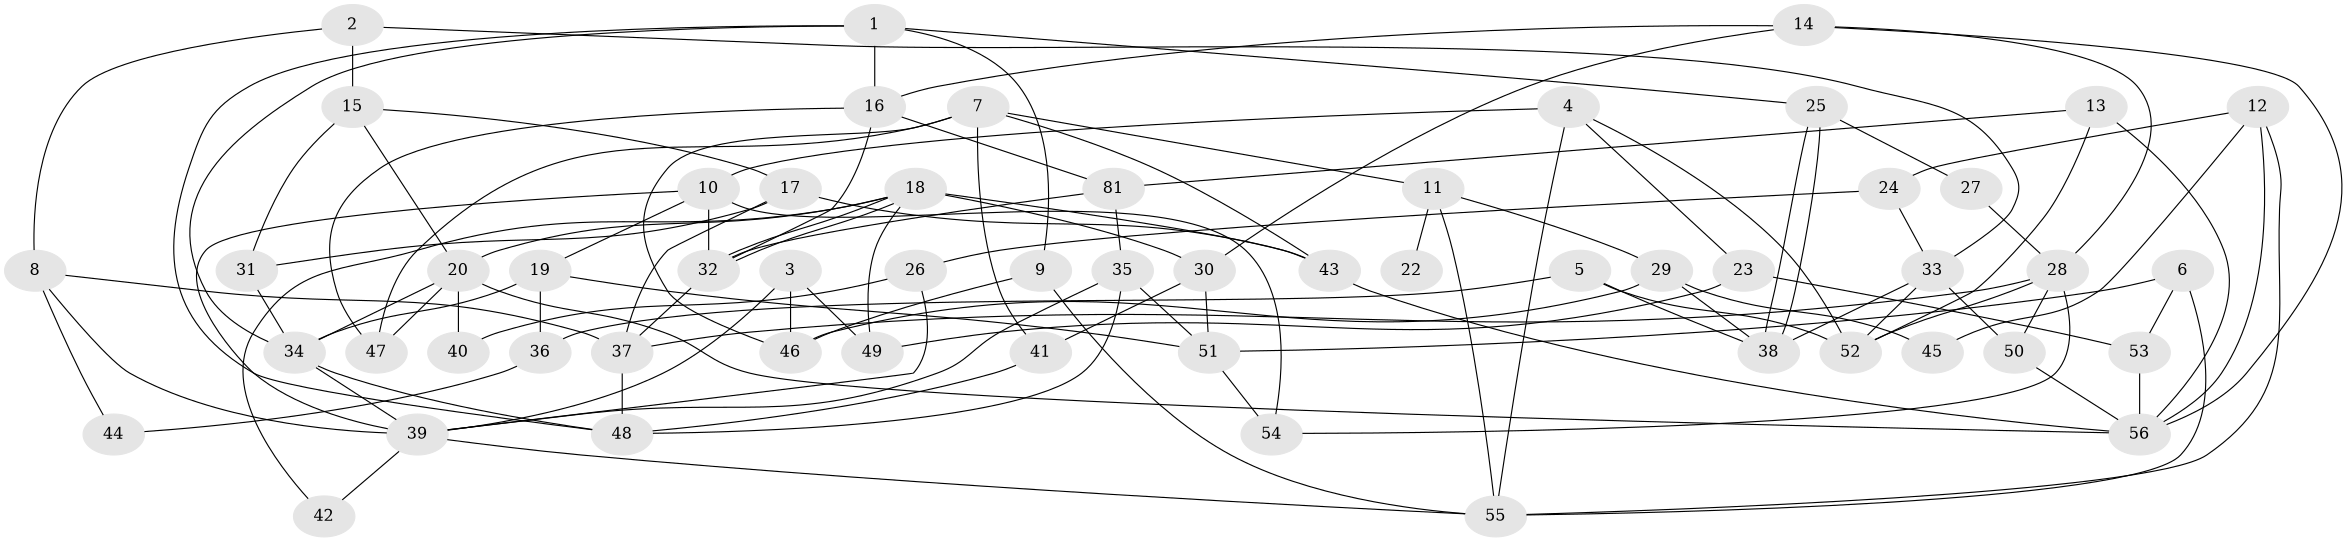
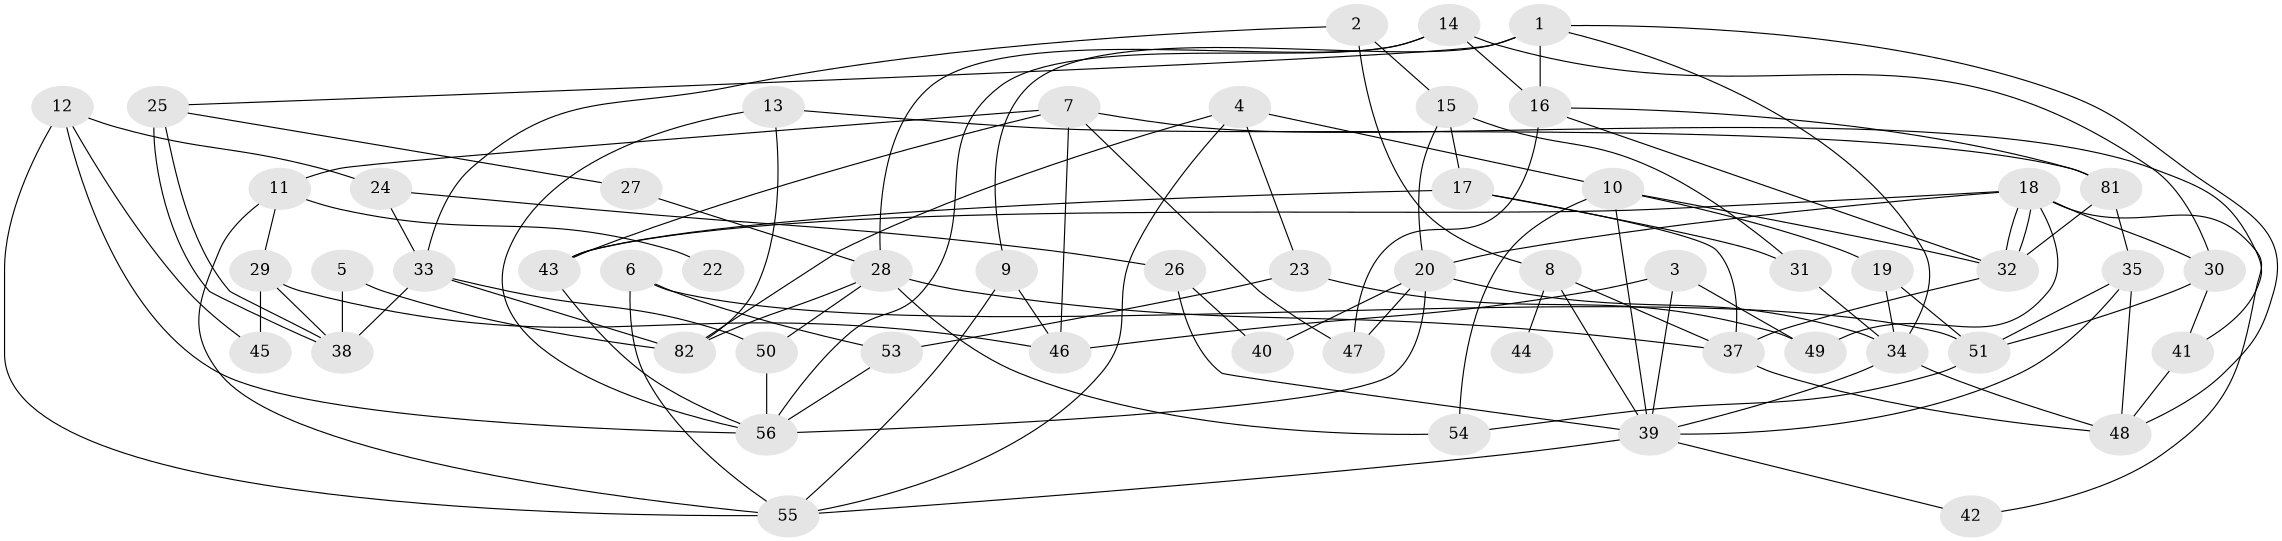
node "36": removed
node "52": label "52" -> "82"
